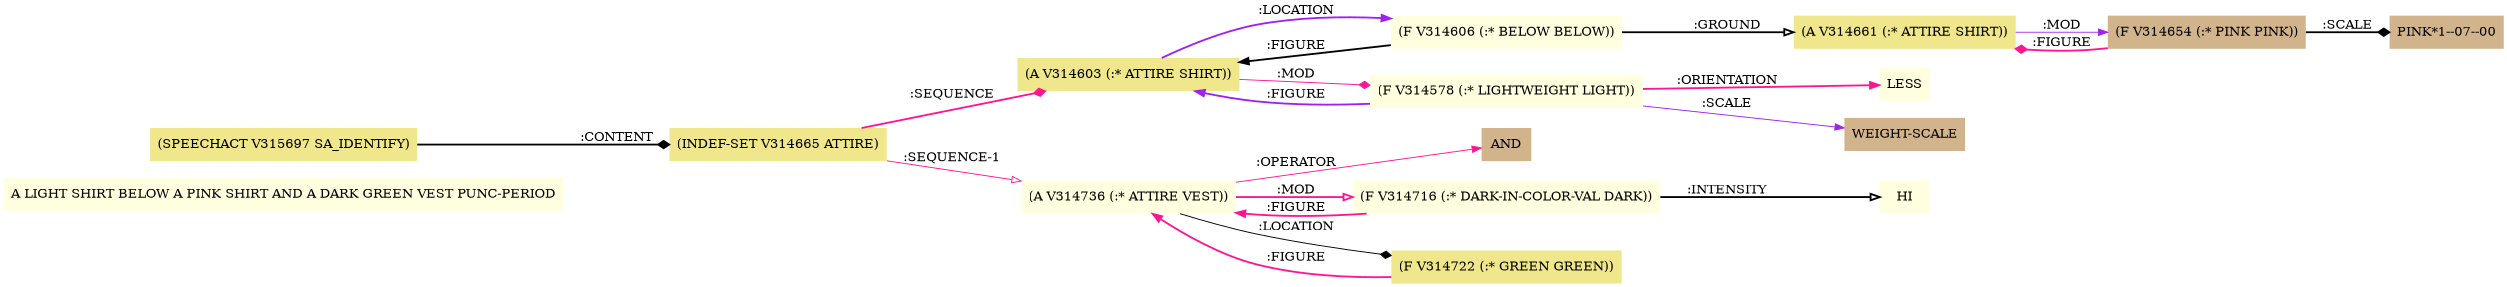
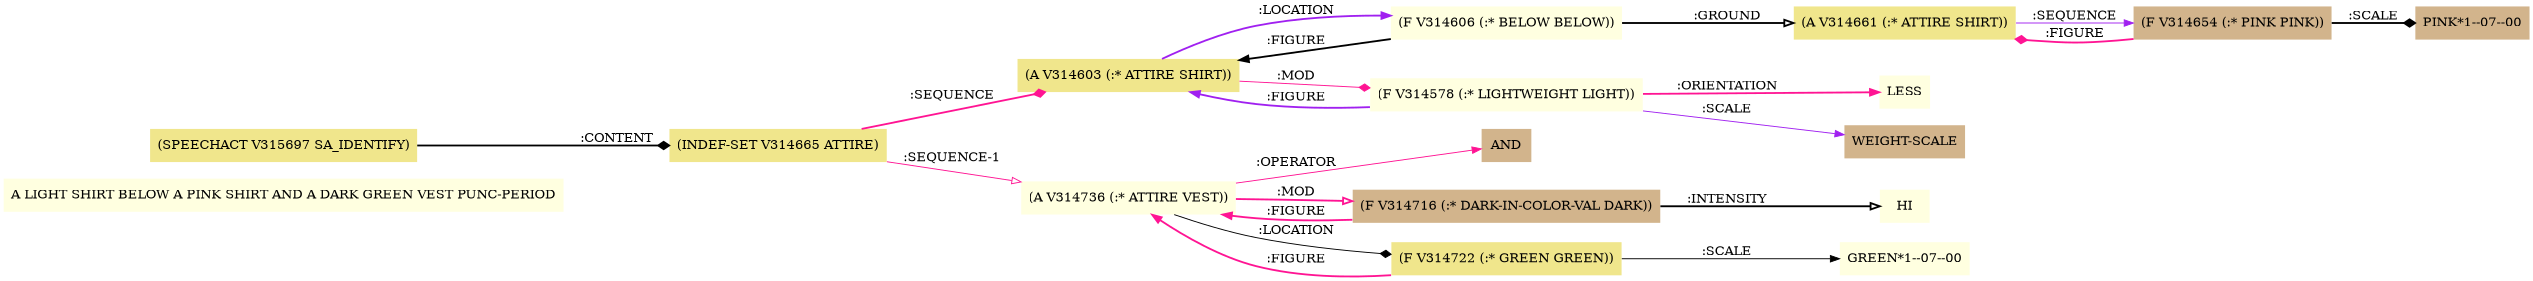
edge "(A V314661 (:* ATTIRE SHIRT))" -> "(F V314654 (:* PINK PINK))": label ":MOD" -> ":SEQUENCE"
node "(F V314716 (:* DARK-IN-COLOR-VAL DARK))": fillcolor lightyellow -> tan
node "GREEN*1--07--00": added
